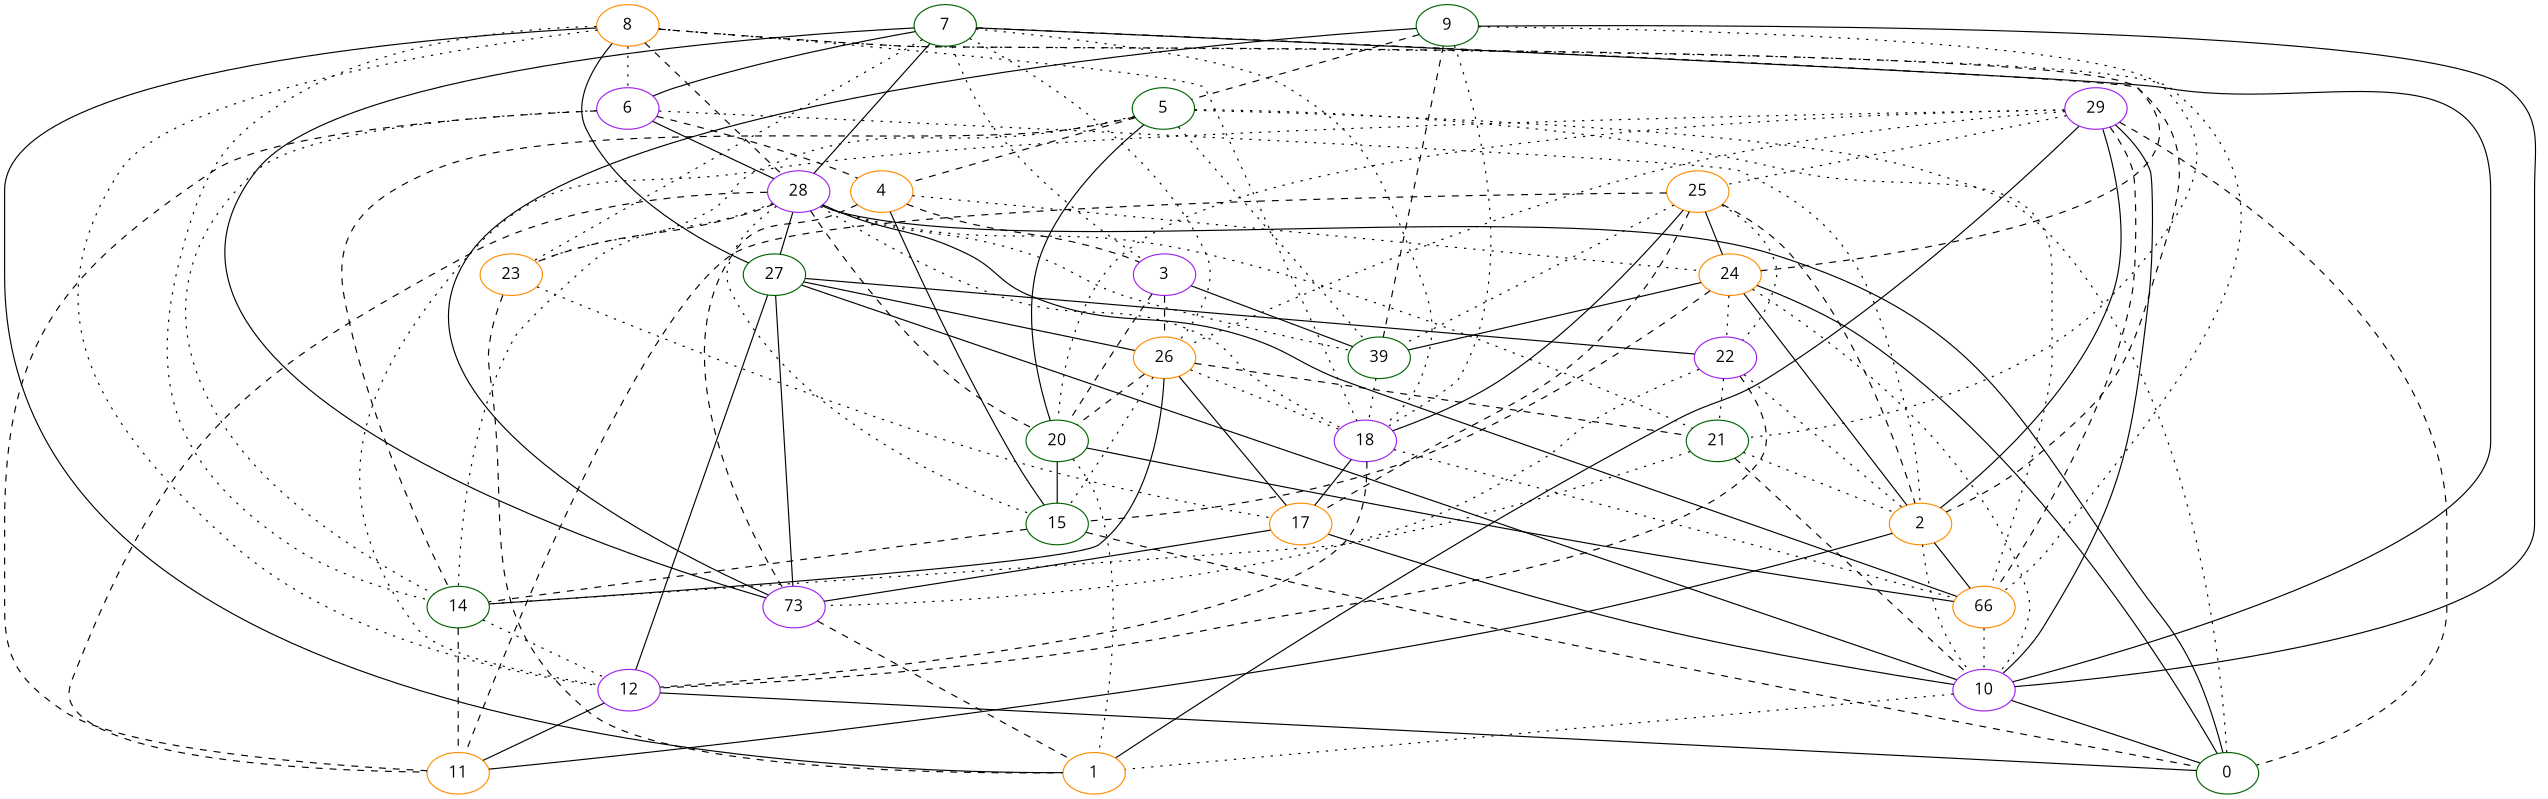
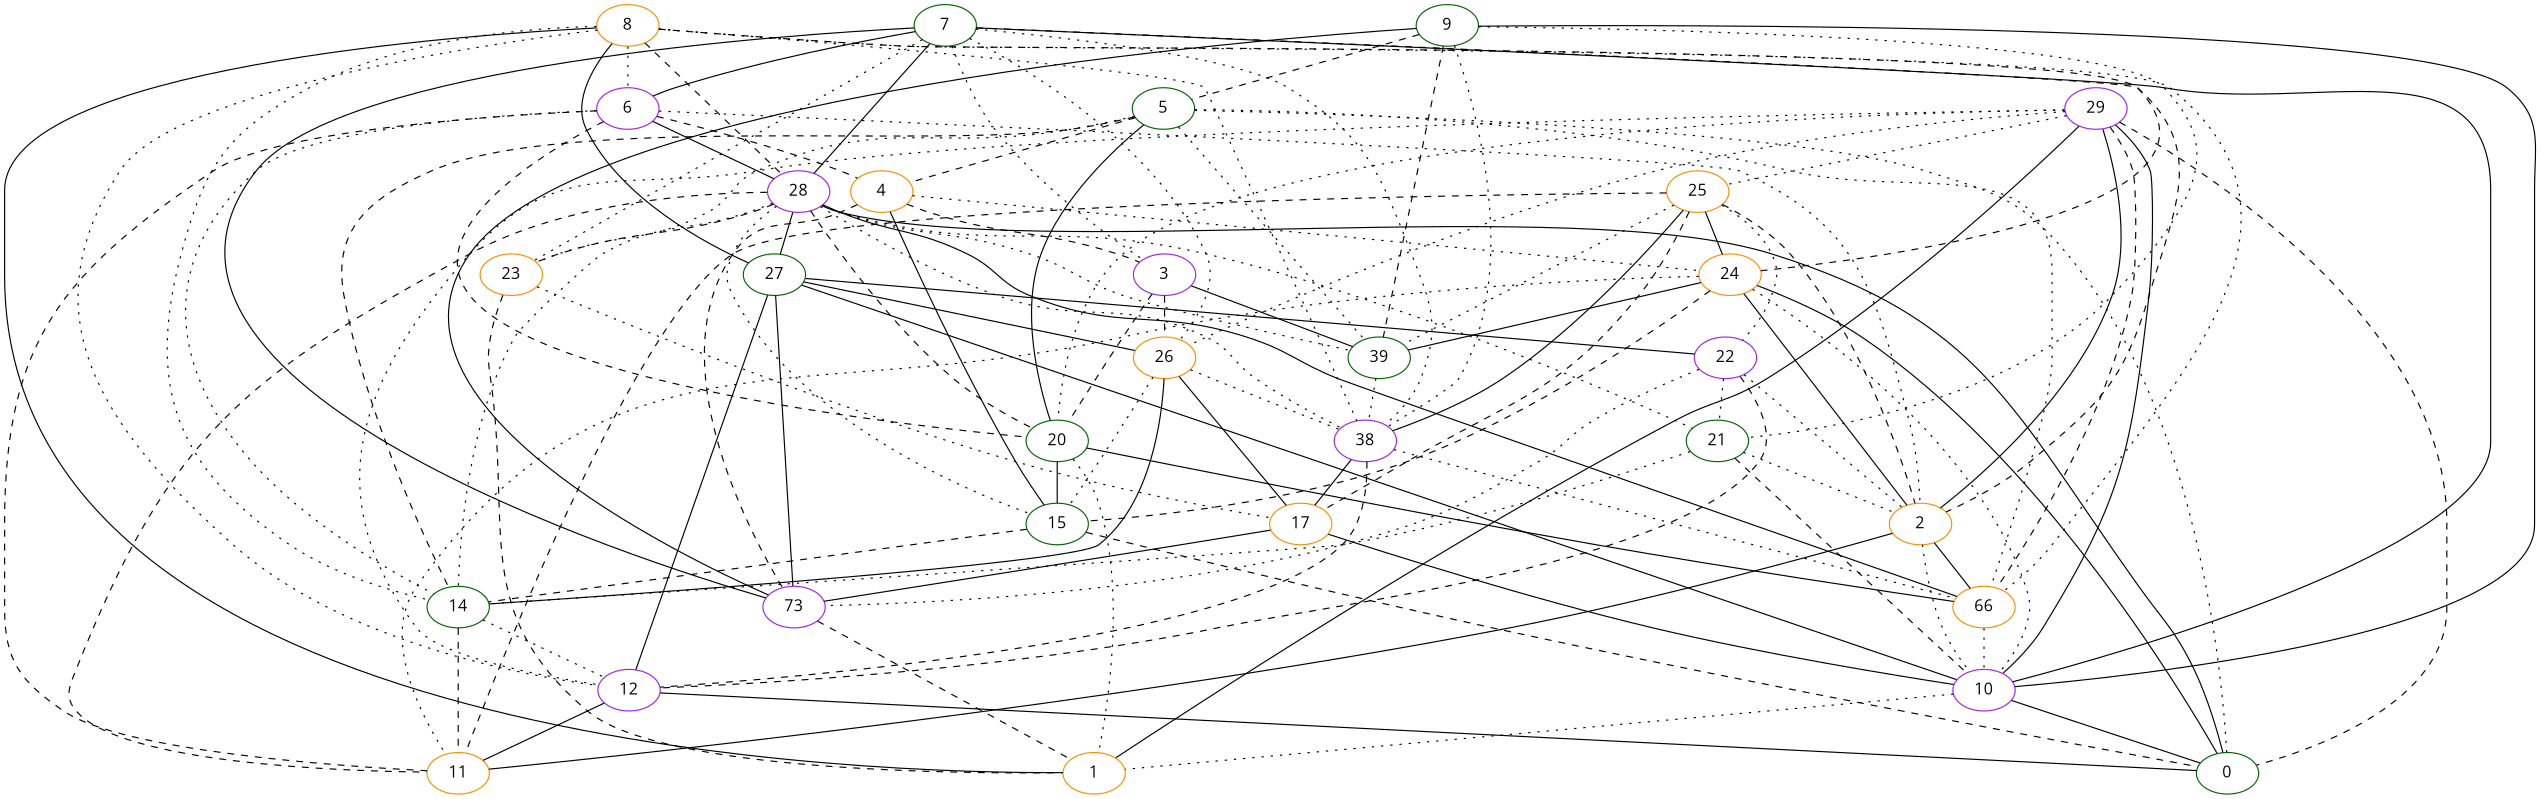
edge "24" -- "22": now "24" -- "11"
edge "26" -- "21": removed
edge "26" -- "20": now "6" -- "20"
node "18": label "18" -> "38"
